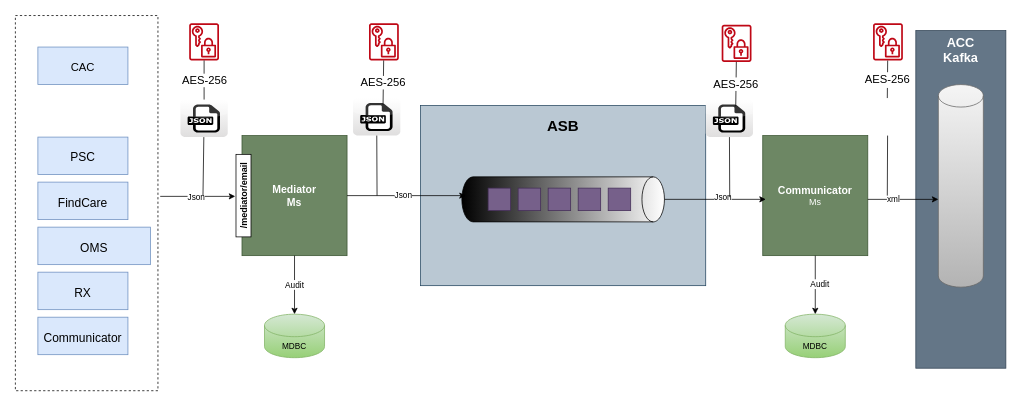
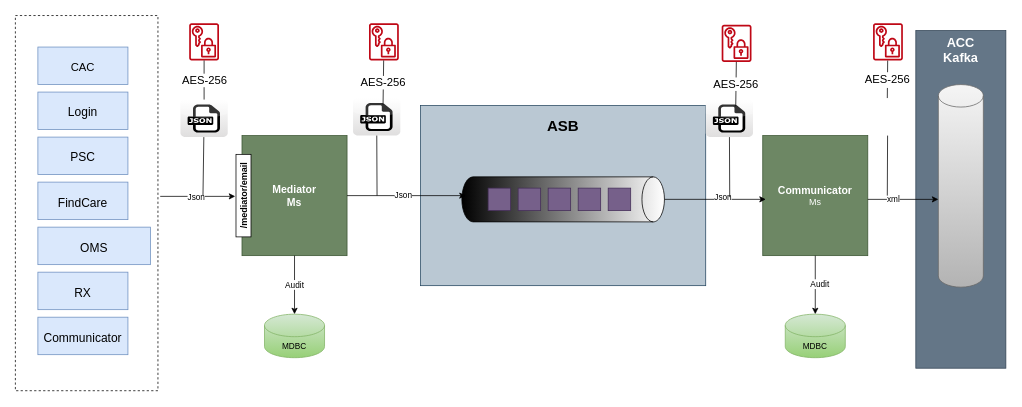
node "Login": added
